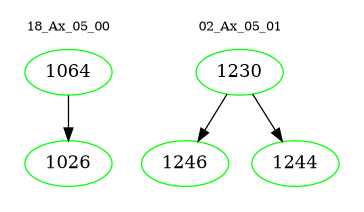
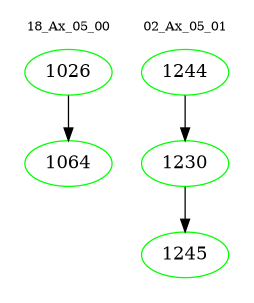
edge "1064" -> "1026": reversed
edge "1230" -> "1244": reversed
node "1246": label "1246" -> "1245"
